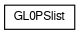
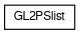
node "GL0PSlist": label "GL0PSlist" -> "GL2PSlist"
